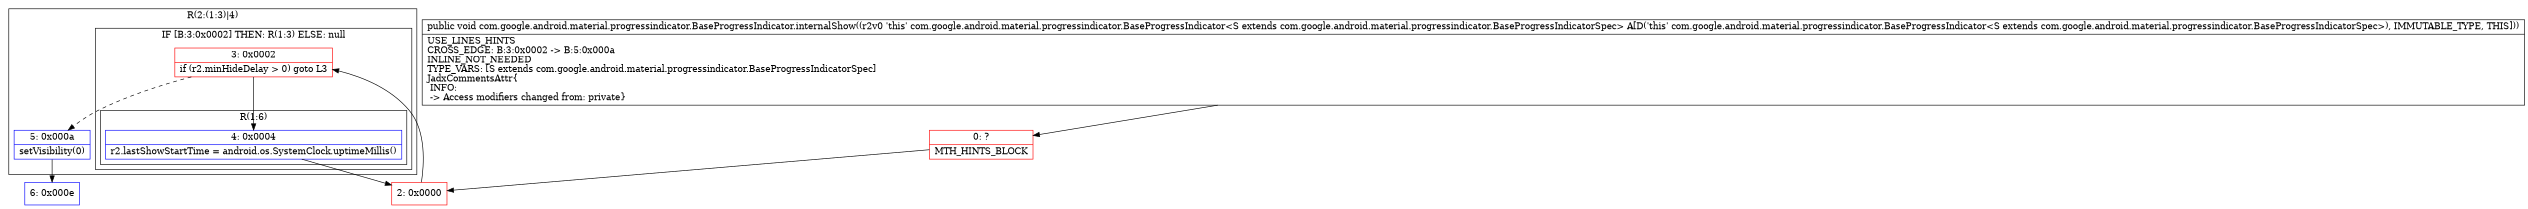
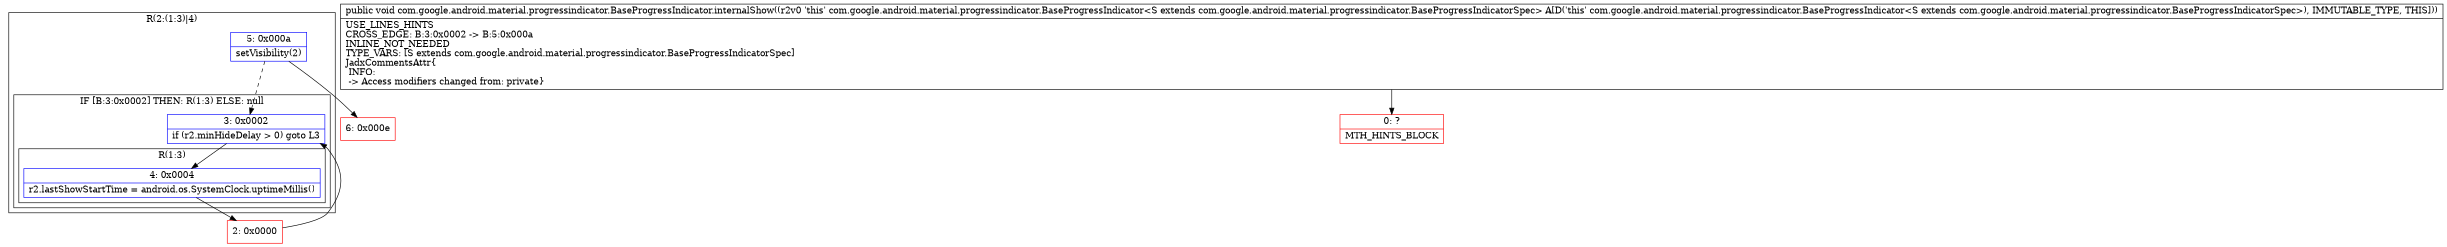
node "3: 0x0002": color red -> blue
edge "3: 0x0002" -> "5: 0x000a": reversed
cluster "R(1:6)": label "R(1:6)" -> "R(1:3)"
node "5: 0x000a": text "setVisibility(0)" -> "setVisibility(2)"
edge "0: ?" -> "2: 0x0000": removed
node "6: 0x000e": color blue -> red
